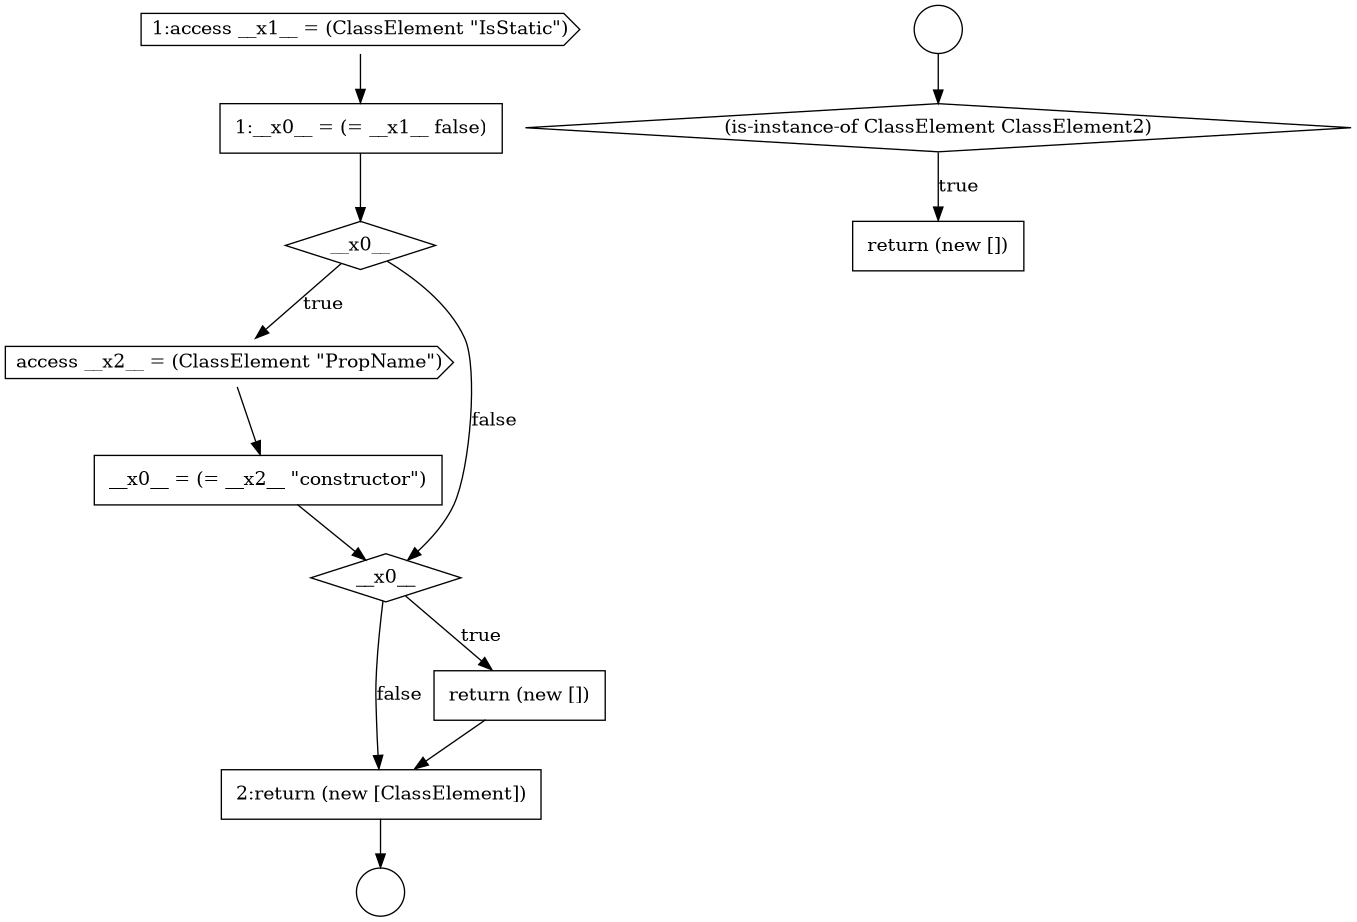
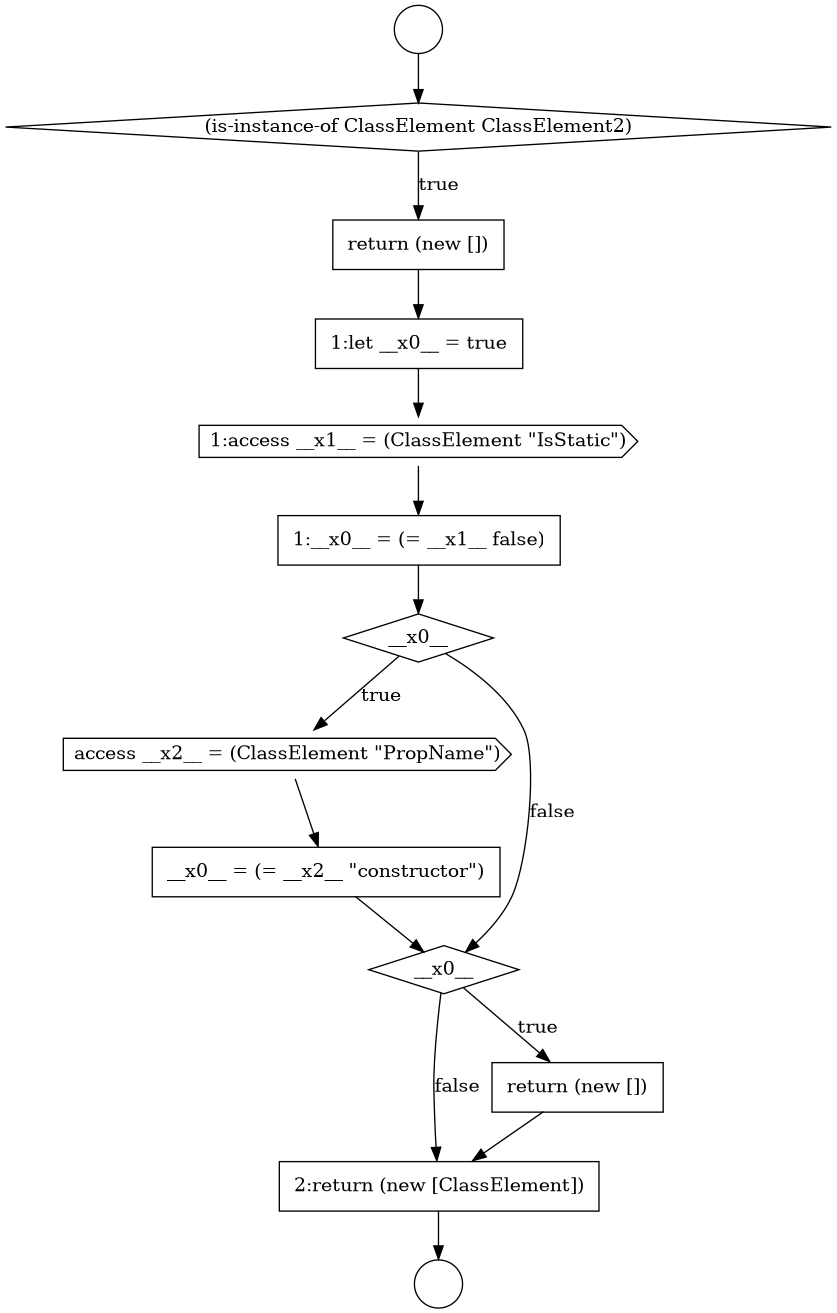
node "1:let __x0__ = true": added
